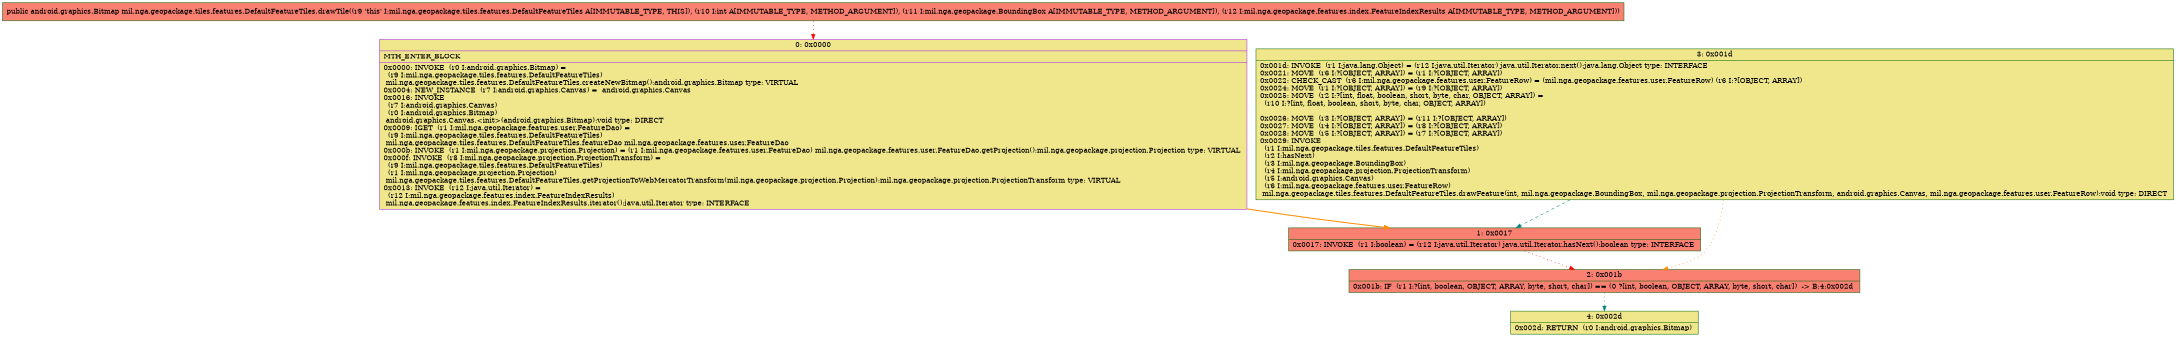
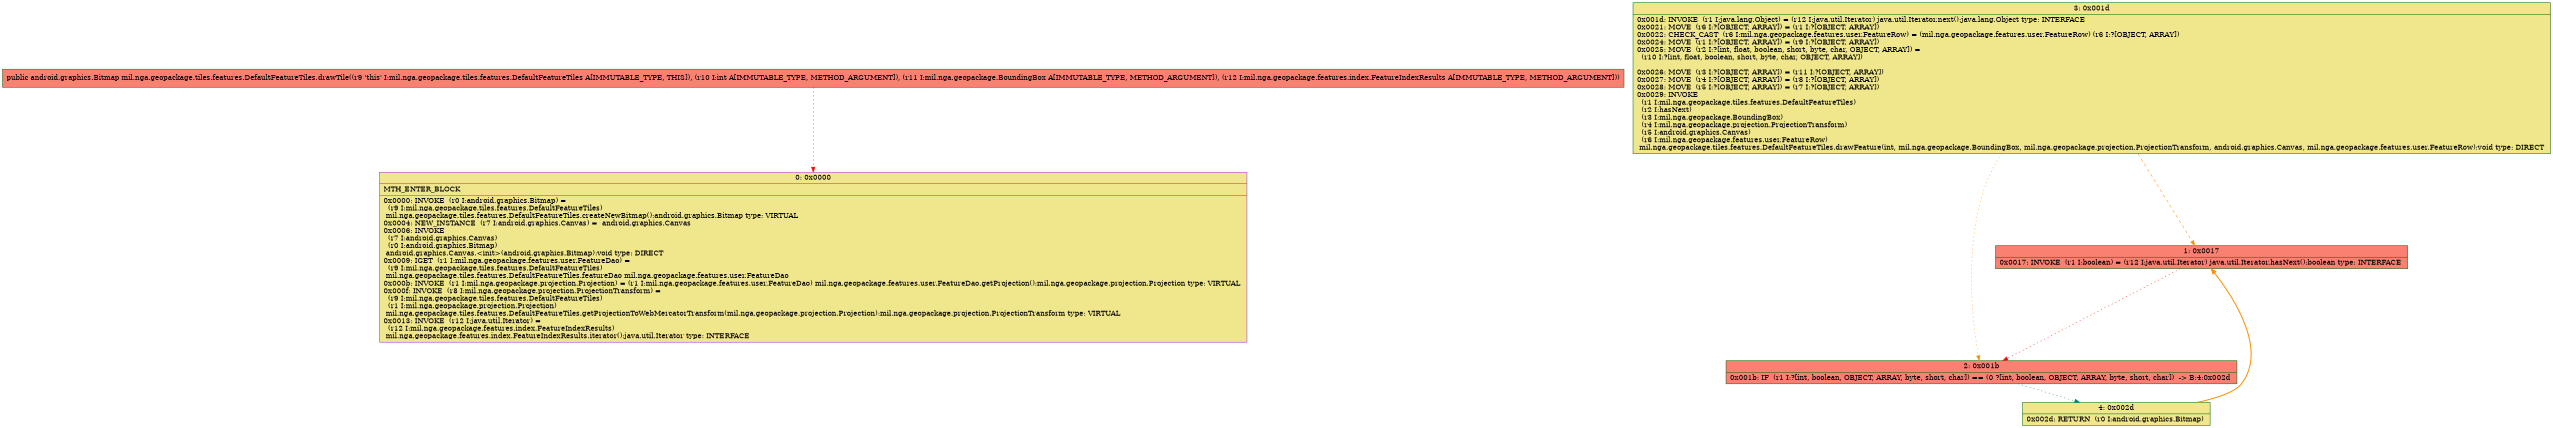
node "0: 0x0000": text "0x0016: INVOKE" -> "0x0006: INVOKE"
edge "3: 0x001d" -> "1: 0x0017": color teal -> darkorange
edge "0: 0x0000" -> "1: 0x0017": now "4: 0x002d" -> "1: 0x0017"
